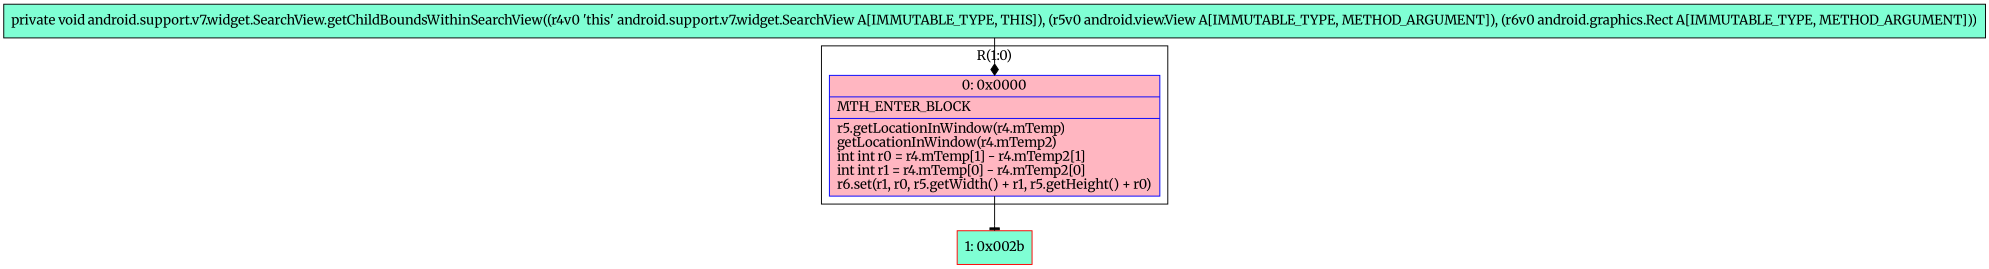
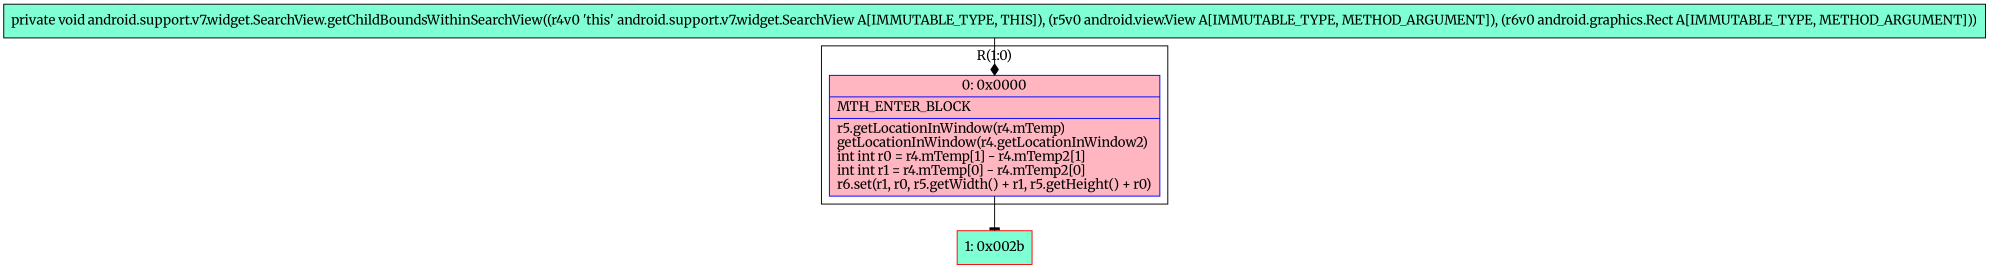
node "0: 0x0000": text "getLocationInWindow(r4.mTemp2)" -> "getLocationInWindow(r4.getLocationInWindow2)"
